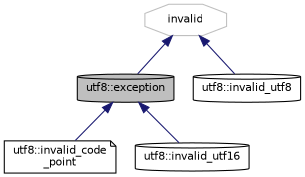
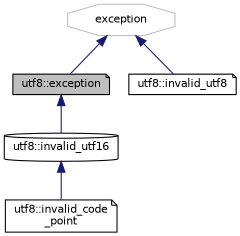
node "invalid": label "invalid" -> "exception"
node "utf8::exception": shape cylinder -> note
node "utf8::invalid_utf8": shape cylinder -> note
edge "utf8::invalid_code _point" -> "utf8::exception": now "utf8::invalid_code _point" -> "utf8::invalid_utf16"
